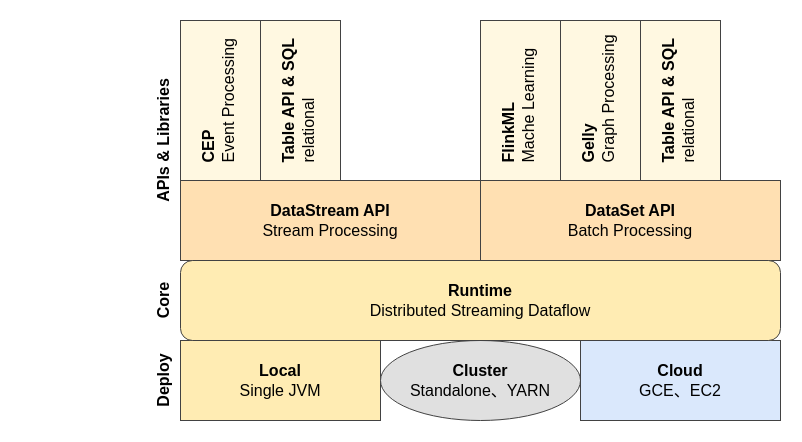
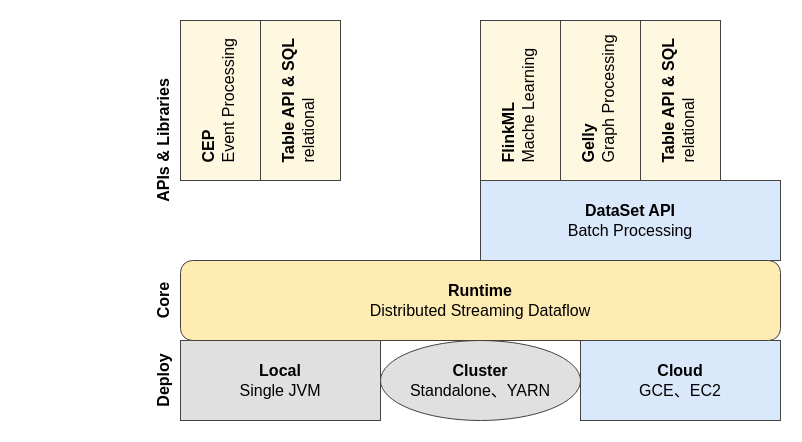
node "DataStream APIStream Processing": removed
node "DataSet APIBatch Processing": fillcolor #ffe0b2 -> #dae8fc
node "LocalSingle JVM": fillcolor #ffecb3 -> #e0e0e0
